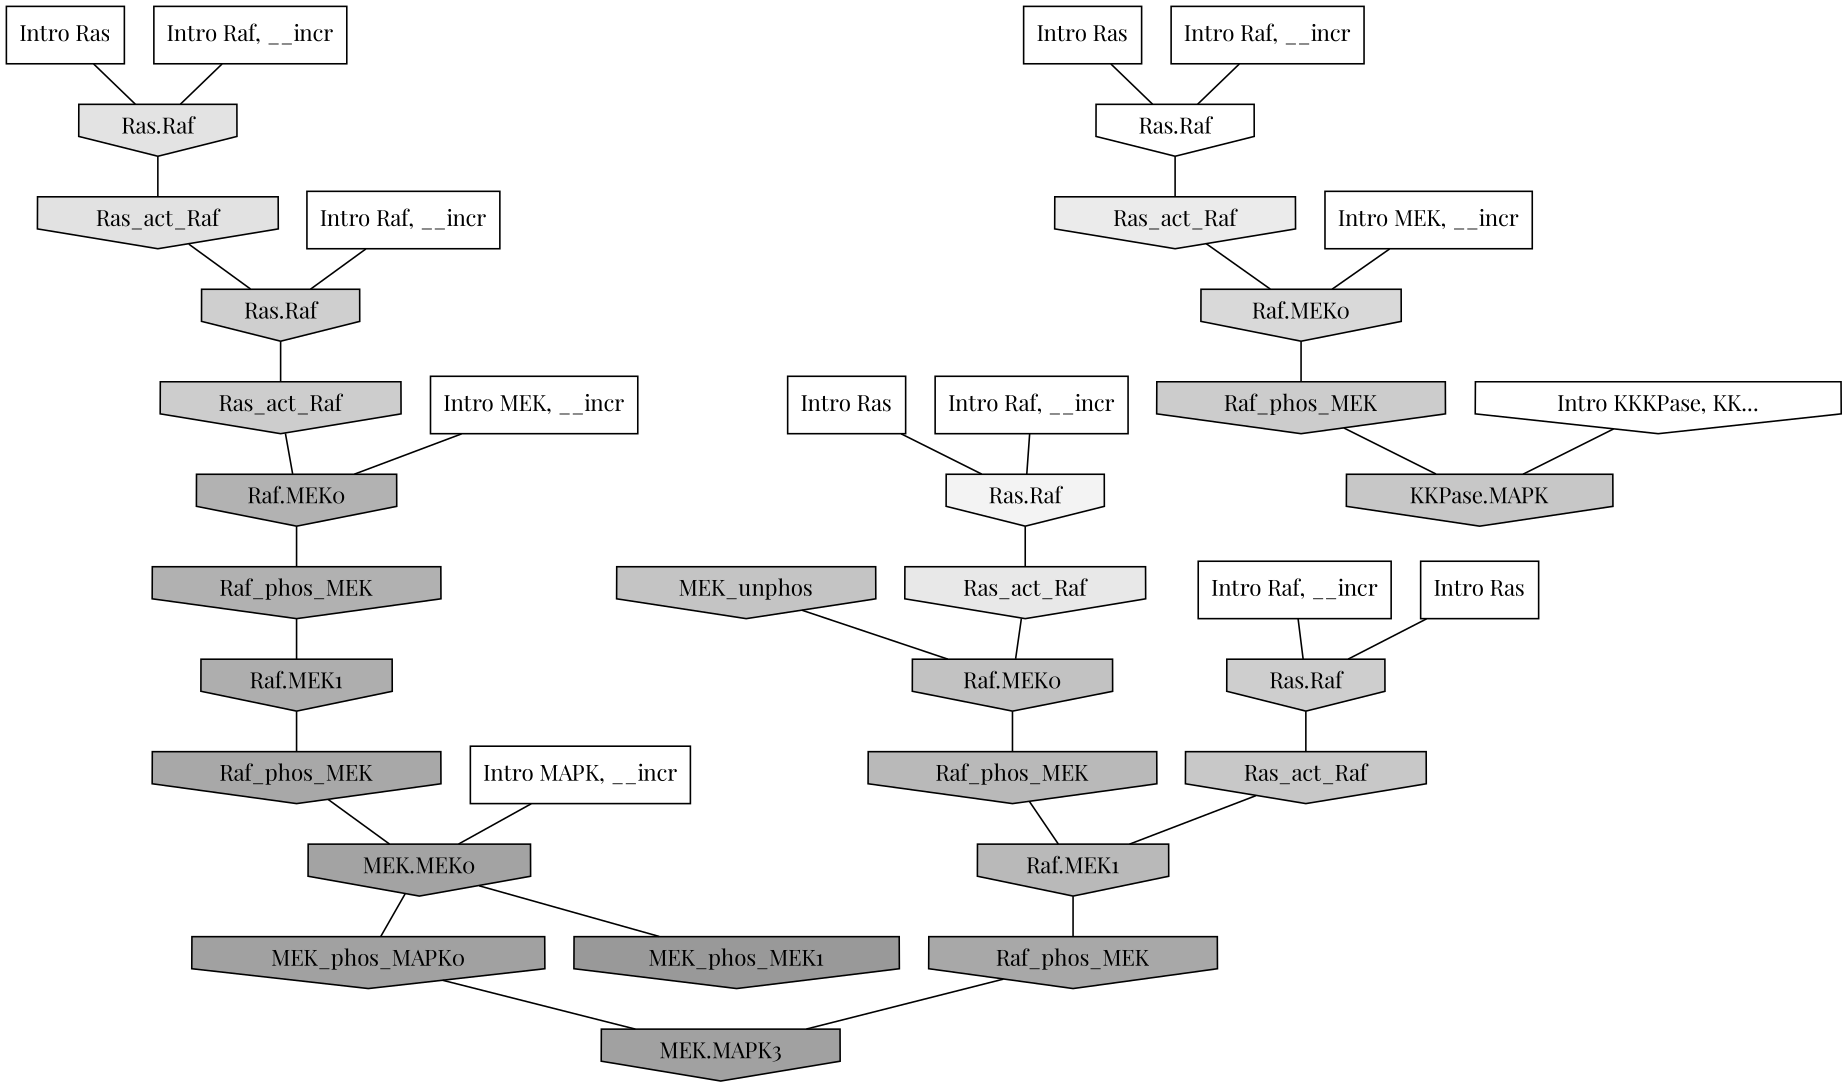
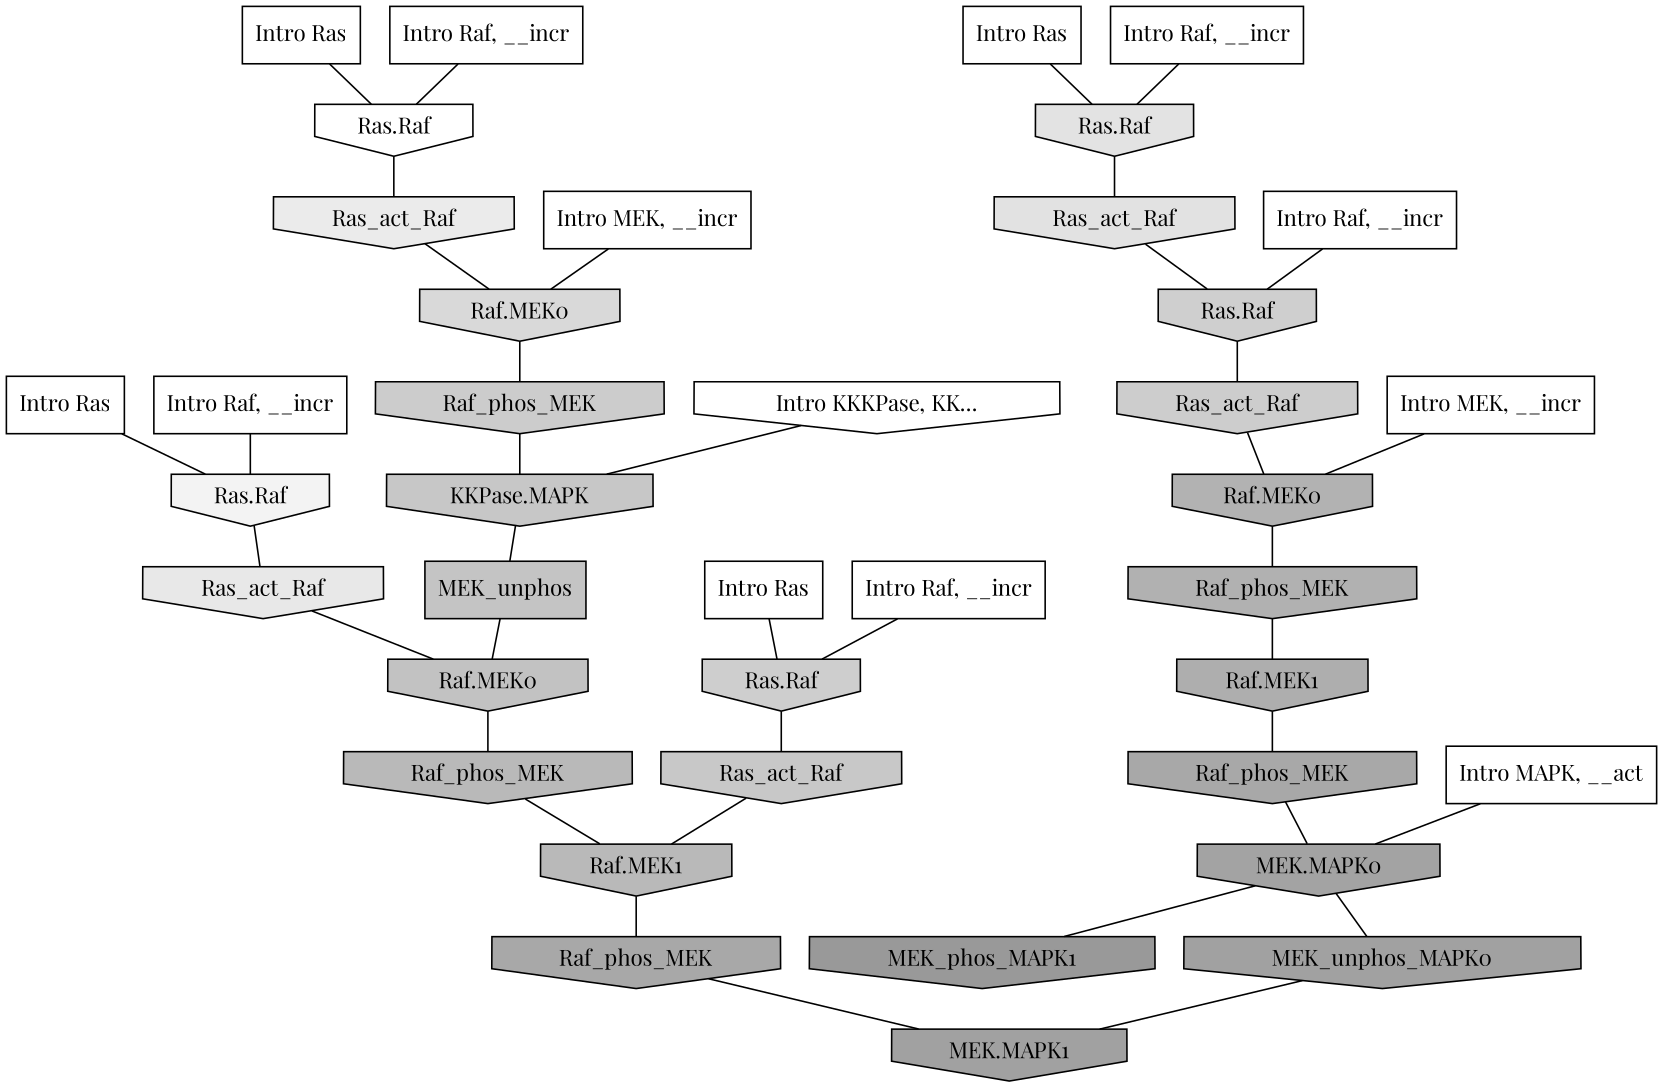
edge "KKPase.MAPK" -- "MEK_unphos": added
node "MEK_unphos": shape invhouse -> box
node "Intro MAPK, __incr": label "Intro MAPK, __incr" -> "Intro MAPK, __act"
node "MEK.MEK0": label "MEK.MEK0" -> "MEK.MAPK0"
node "MEK_phos_MAPK0": label "MEK_phos_MAPK0" -> "MEK_unphos_MAPK0"
node "MEK_phos_MEK1": label "MEK_phos_MEK1" -> "MEK_phos_MAPK1"
node "MEK.MAPK3": label "MEK.MAPK3" -> "MEK.MAPK1"
